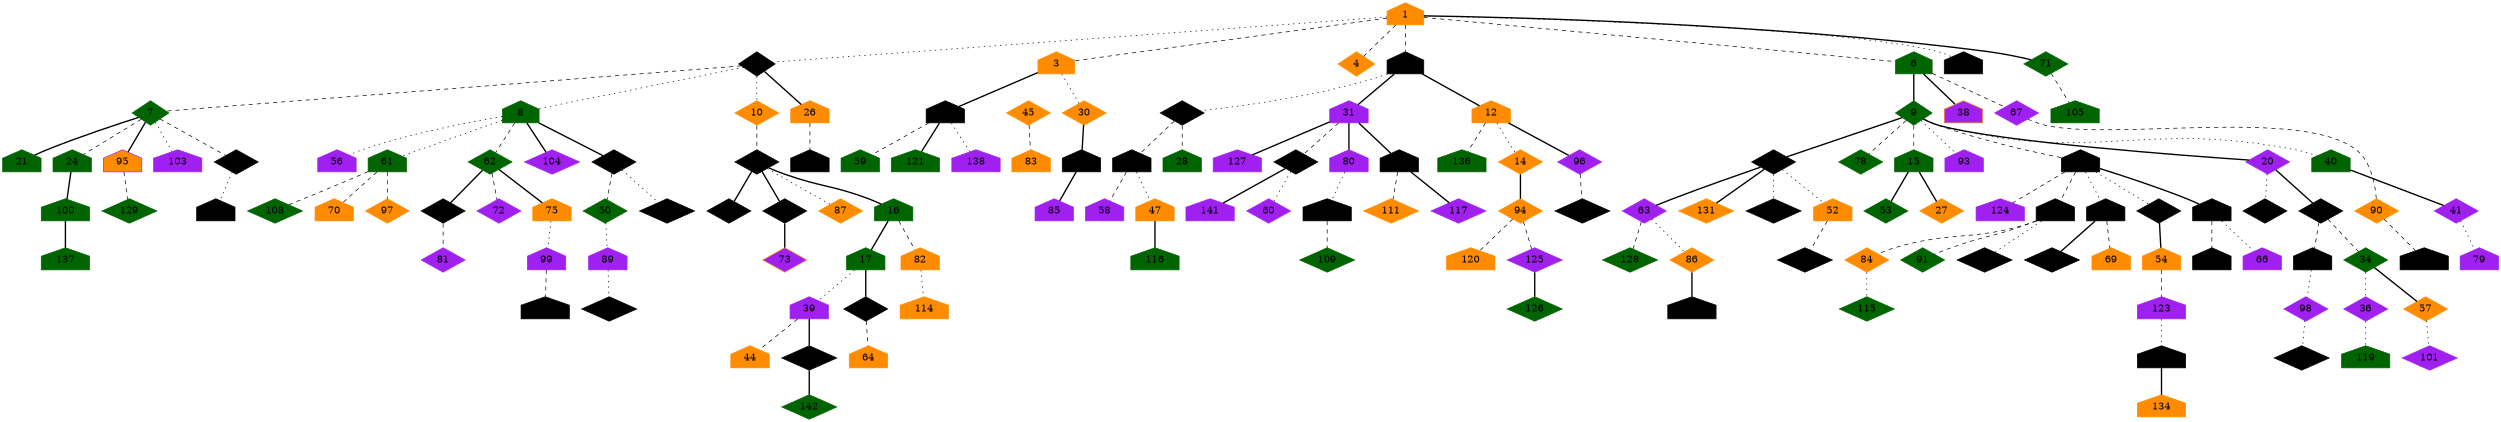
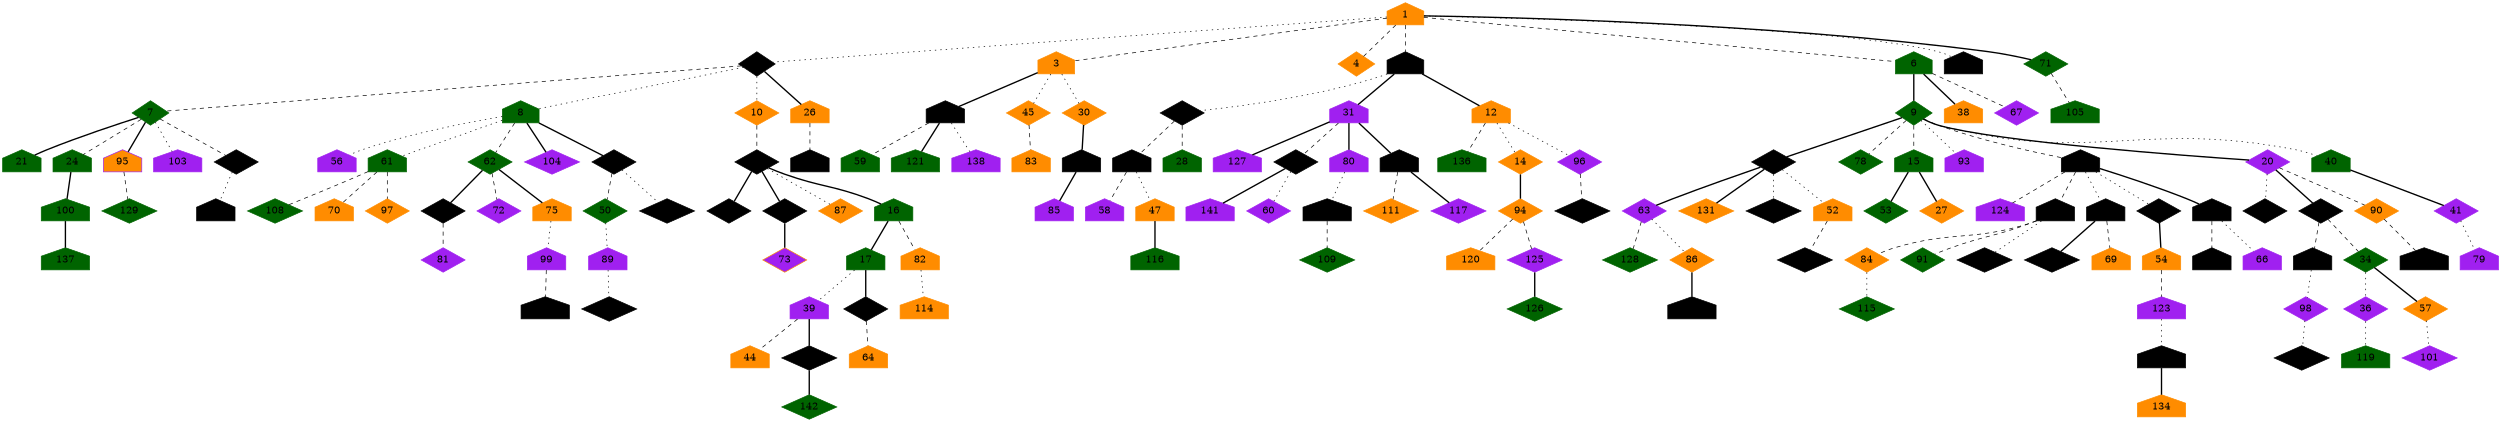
edge "3" -- "45": added
node "38": fillcolor purple -> darkorange
edge "67" -- "90": now "20" -- "90"
edge "12" -- "96": style bold -> dotted
